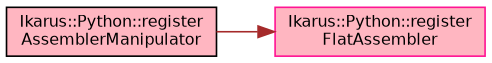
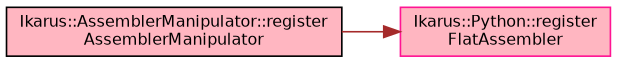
node "Ikarus::Python::register AssemblerManipulator": label "Ikarus::Python::register AssemblerManipulator" -> "Ikarus::AssemblerManipulator::register AssemblerManipulator"
